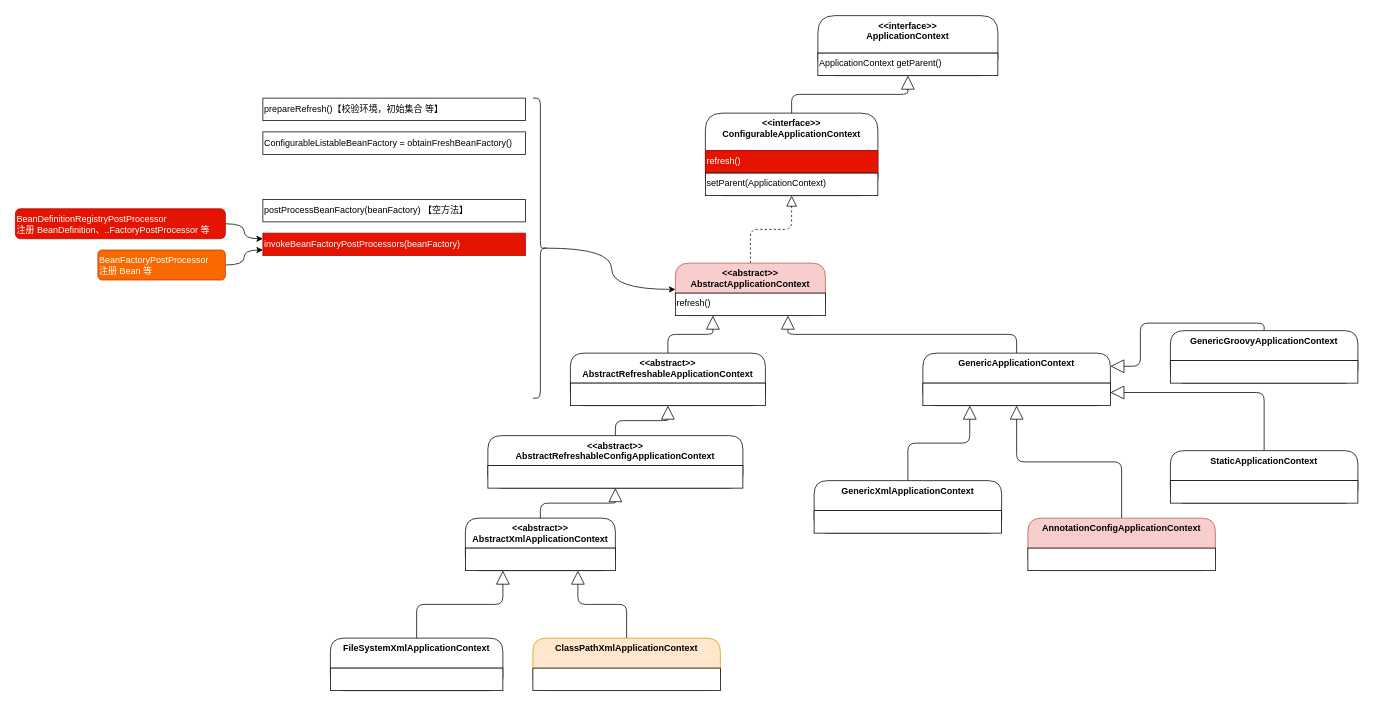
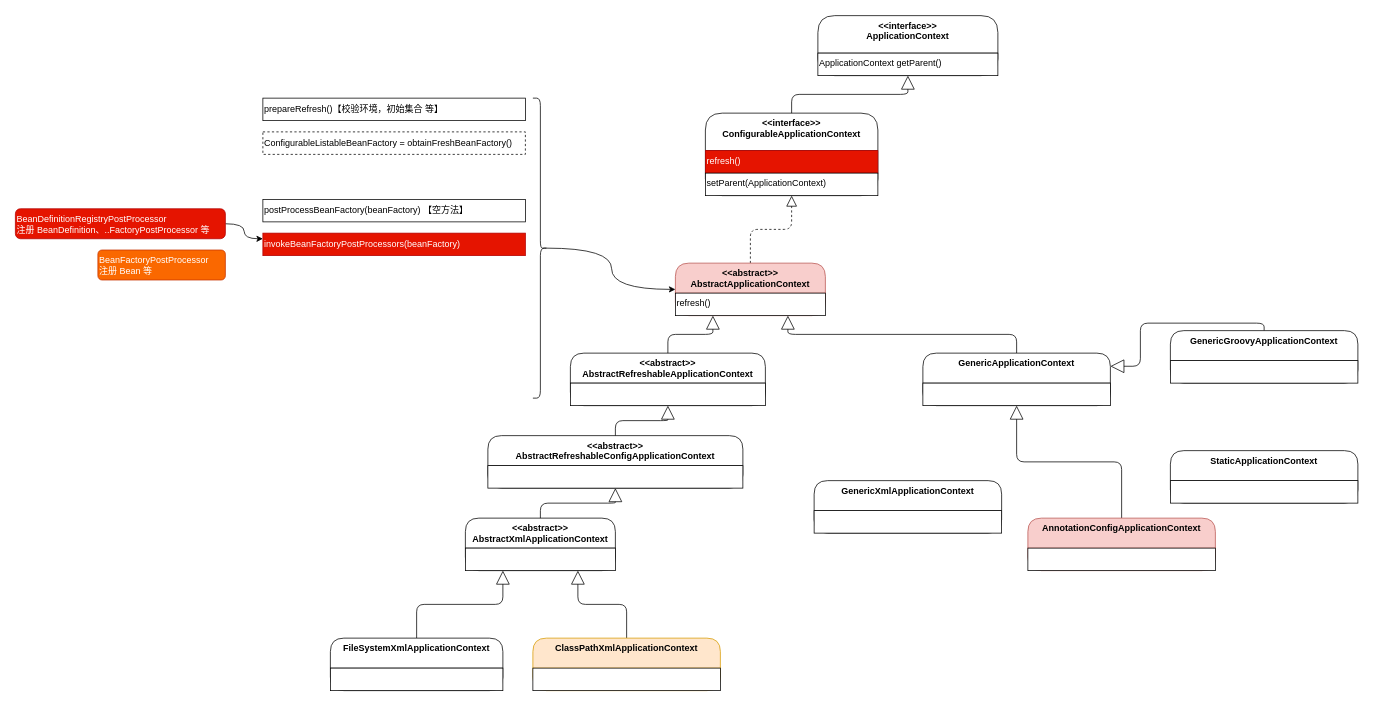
node "ConfigurableListableBeanFactory = obtainFreshBeanFactory()": style solid -> dashed
edge "BeanFactoryPostProcessor 注册 Bean 等" -> "invokeBeanFactoryPostProcessors(beanFactory)": removed
edge "StaticApplicationContext" -> "GenericApplicationContext": removed
edge "GenericXmlApplicationContext" -> "GenericApplicationContext": removed
